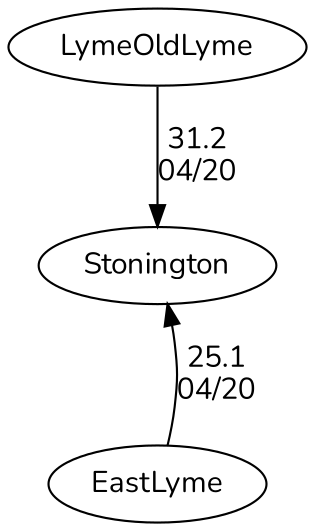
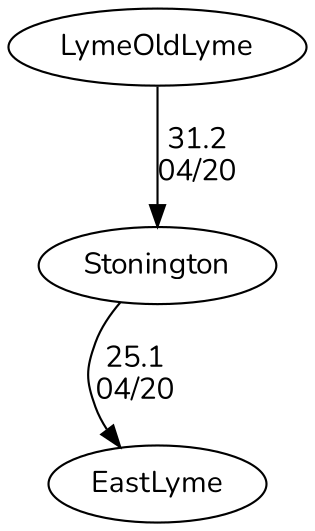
edge "EastLyme" -> "Stonington": reversed
